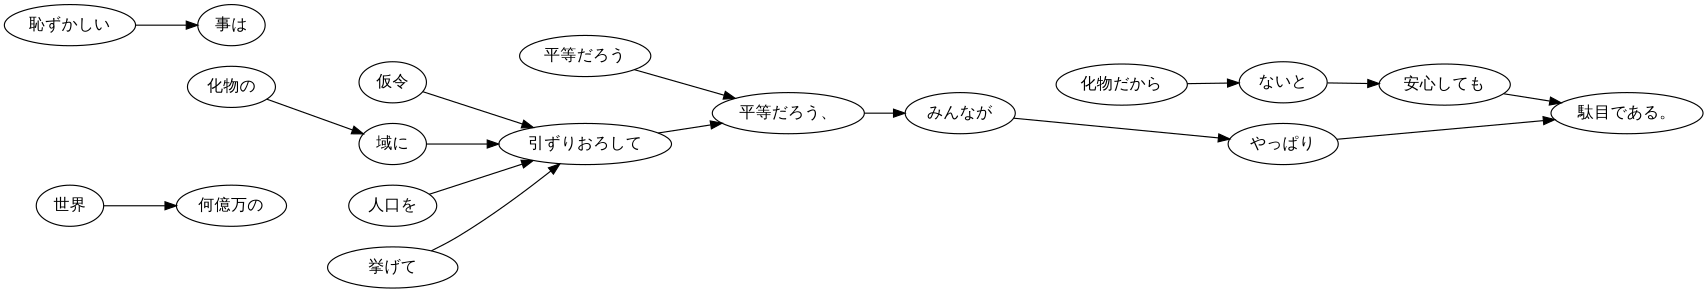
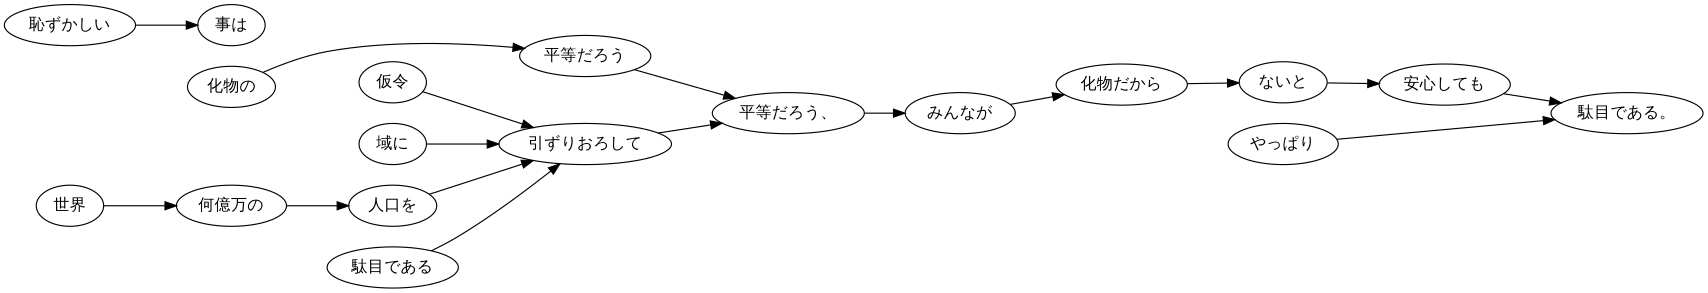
edge "化物の" -> "域に": now "化物の" -> "平等だろう"
edge "みんなが" -> "やっぱり": now "みんなが" -> "化物だから"
edge "何億万の" -> "人口を": added
node "挙げて": label "挙げて" -> "駄目である"
